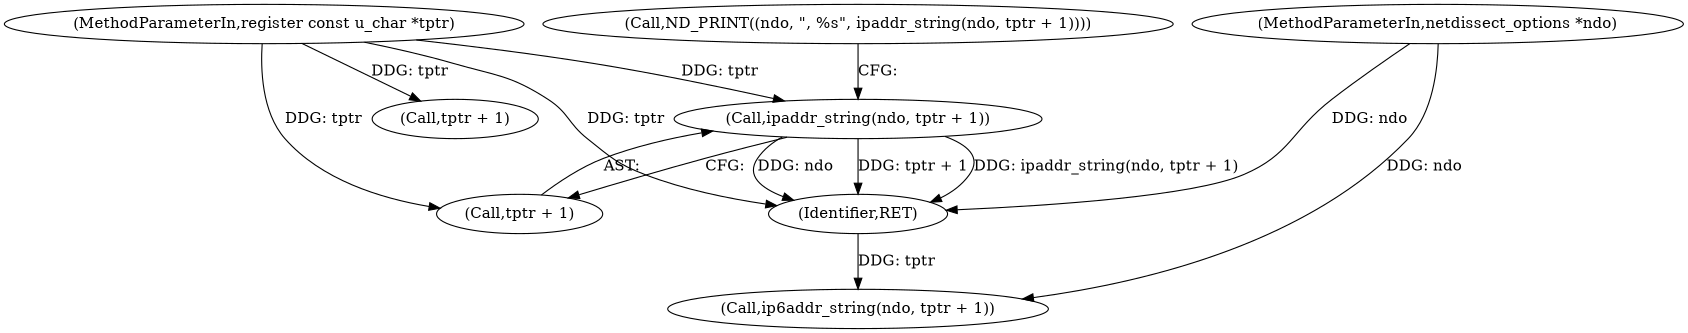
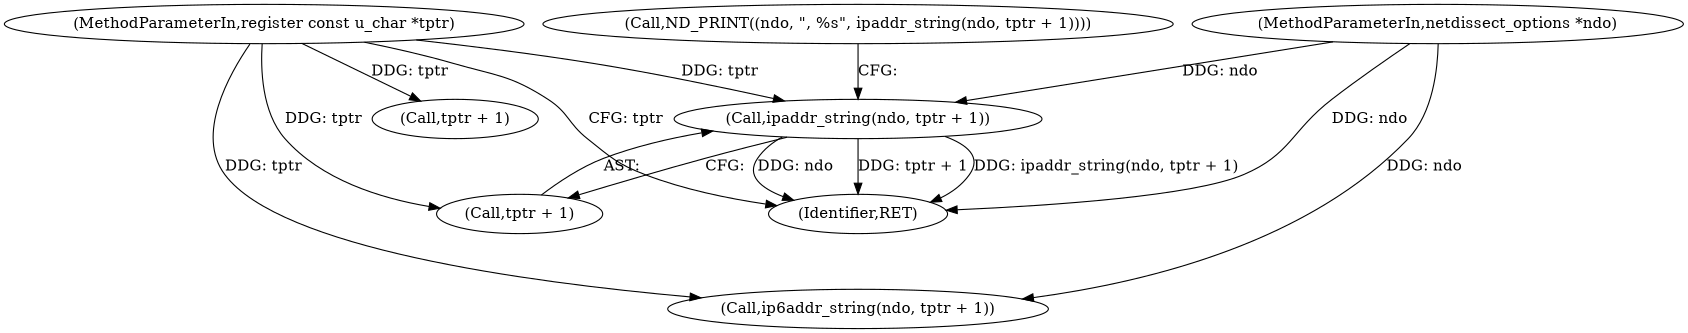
edge "(MethodParameterIn,netdissect_options *ndo)" -> "(Call,ipaddr_string(ndo, tptr + 1))": added, label "DDG: ndo"
edge "(MethodParameterIn,register const u_char *tptr)" -> "(Identifier,RET)": label "DDG: tptr" -> "CFG: tptr"
edge "(Identifier,RET)" -> "(Call,ip6addr_string(ndo, tptr + 1))": now "(MethodParameterIn,register const u_char *tptr)" -> "(Call,ip6addr_string(ndo, tptr + 1))"
